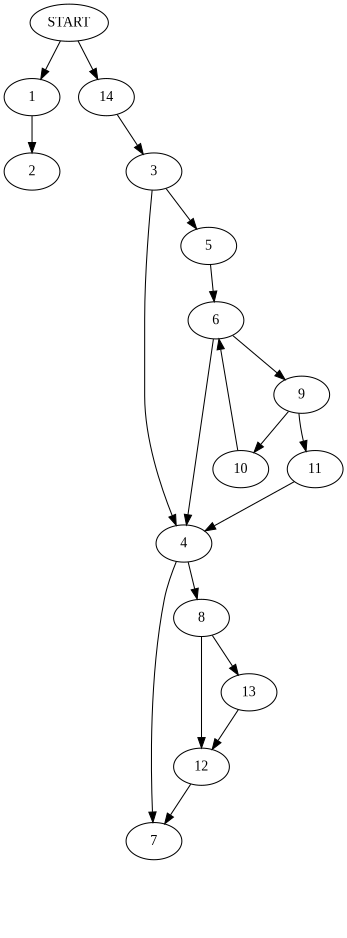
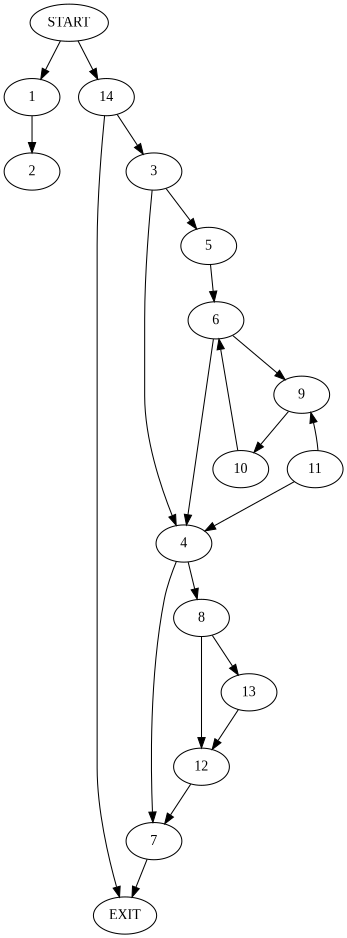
edge "9" -> "11": reversed
node "EXIT": added
